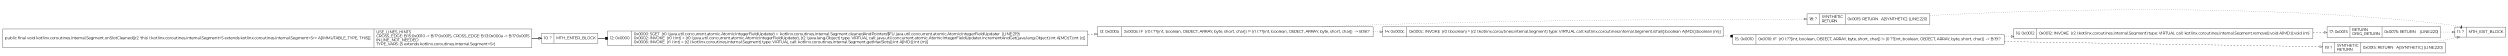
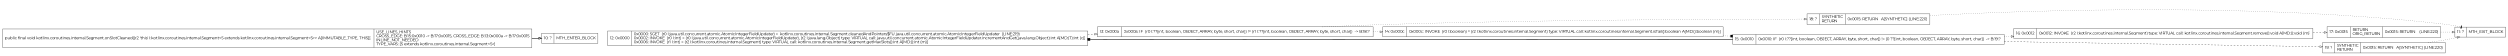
node "17: 0x0015": text "0x0075: RETURN    (LINE:220)" -> "0x0015: RETURN    (LINE:220)"
edge "10: ?" -> "12: 0x0000": now "15: 0x0010" -> "12: 0x0000"
